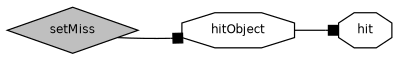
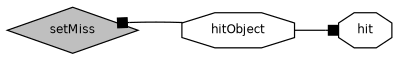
edge "setMiss" -> "hitObject": reversed
